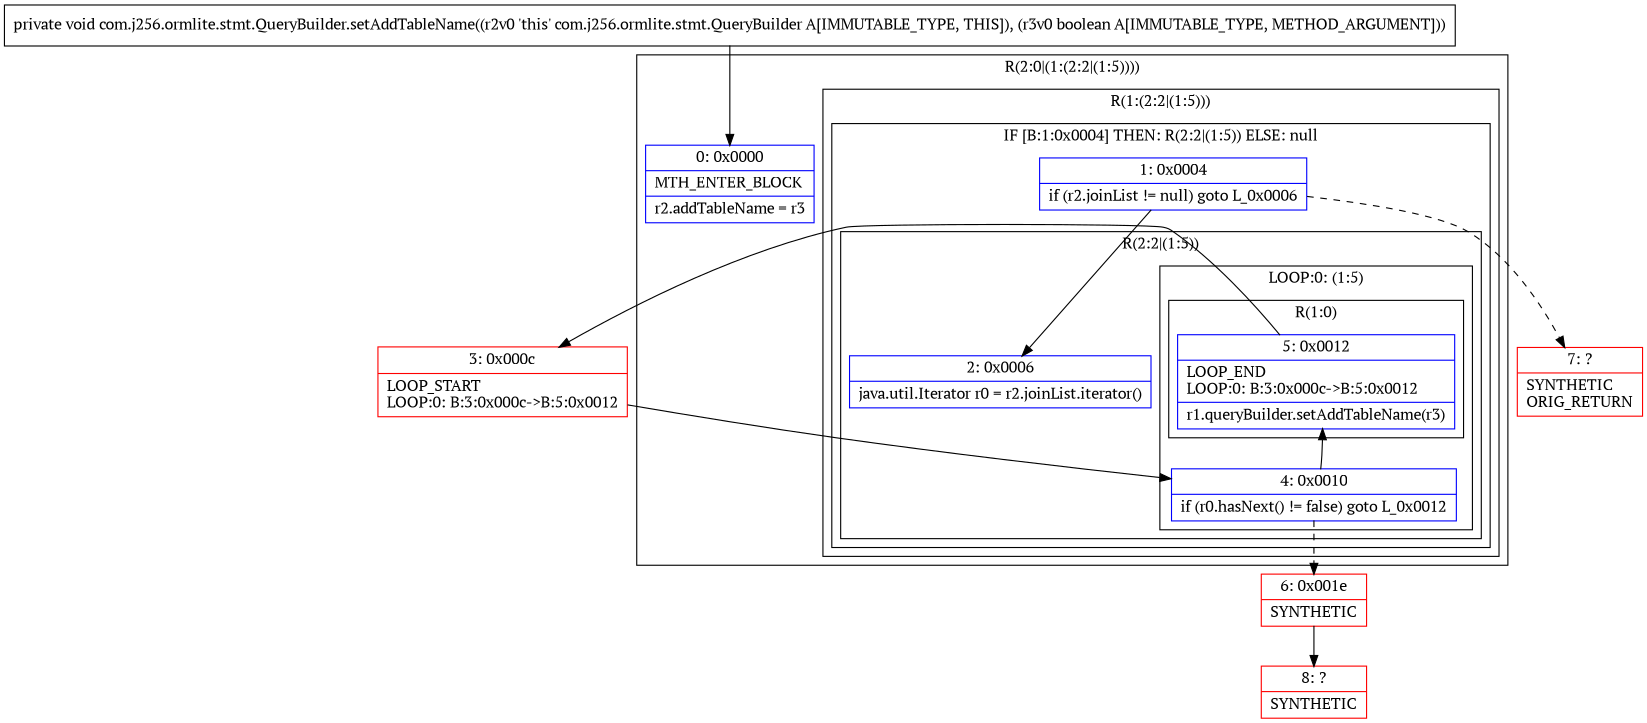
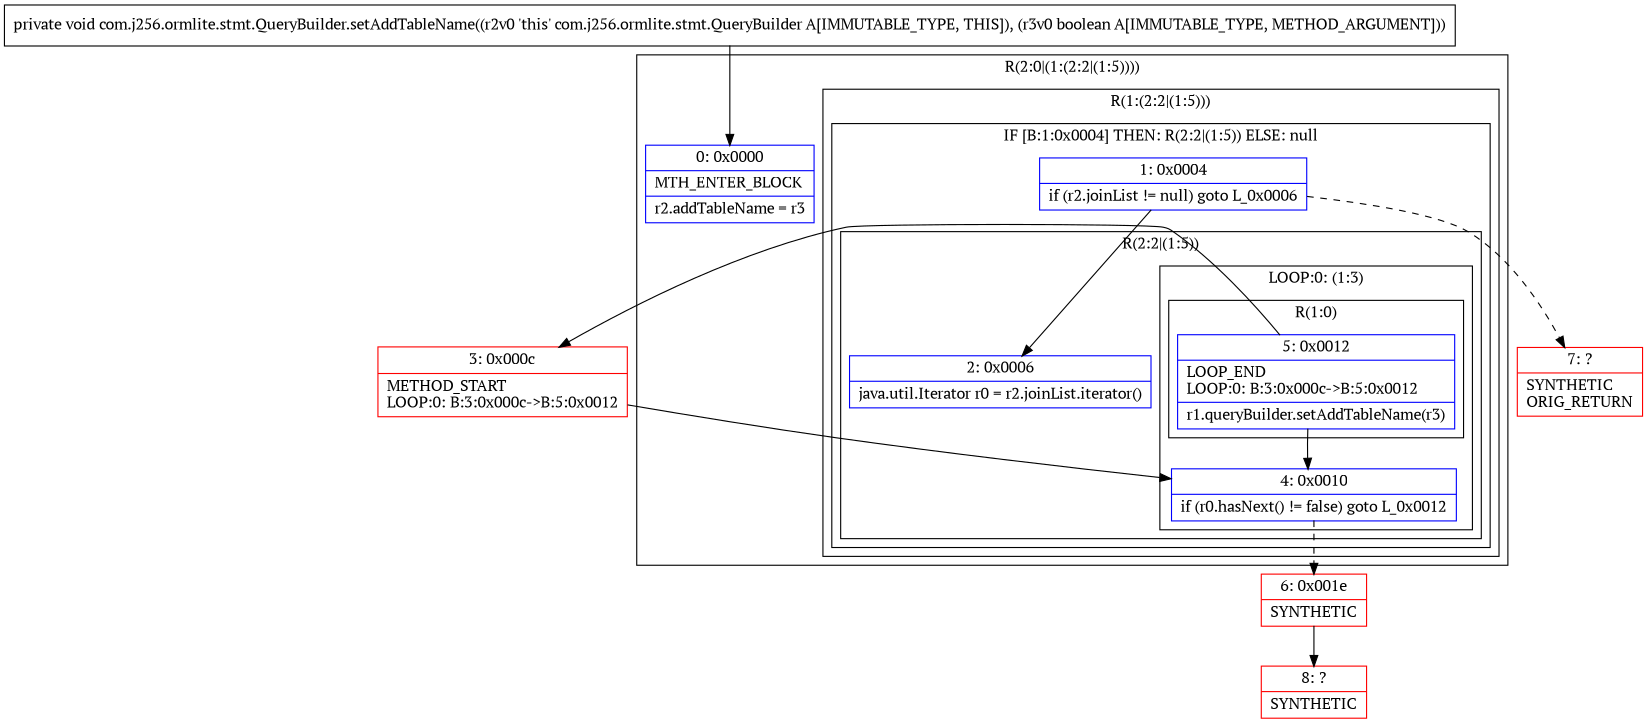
cluster "LOOP:0: (1:5)": label "LOOP:0: (1:5)" -> "LOOP:0: (1:3)"
node "3: 0x000c": text "LOOP_START" -> "METHOD_START"
edge "4: 0x0010" -> "5: 0x0012": reversed
